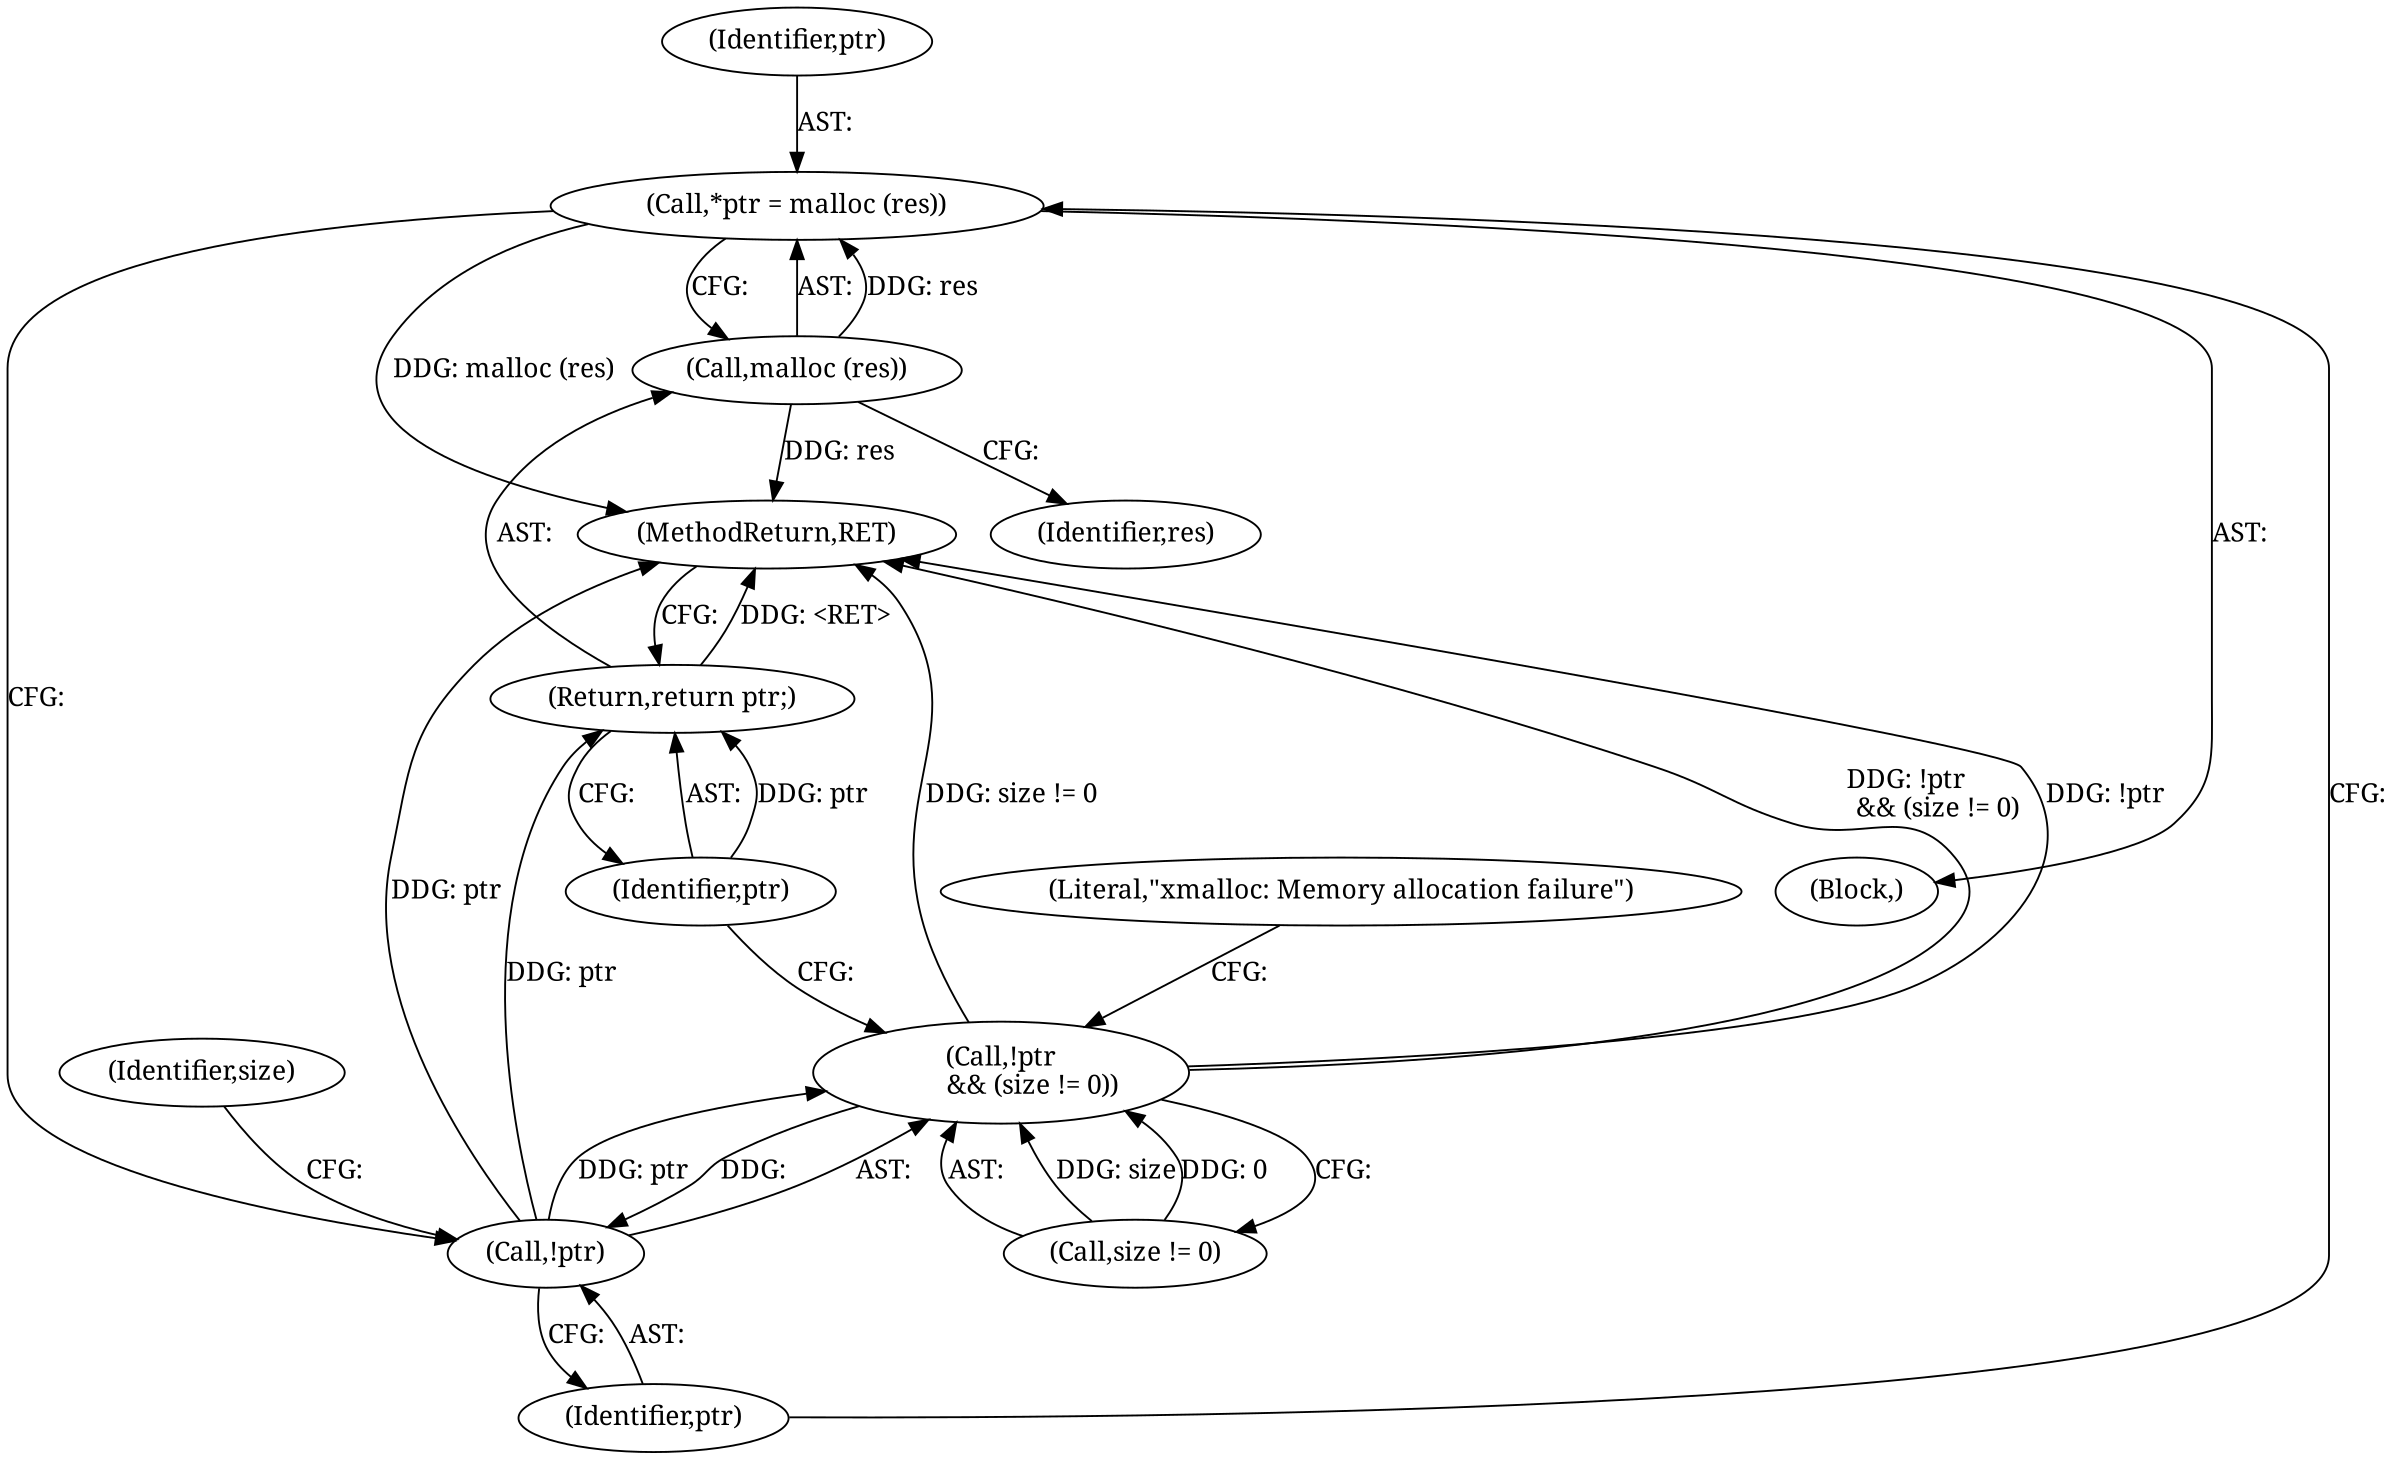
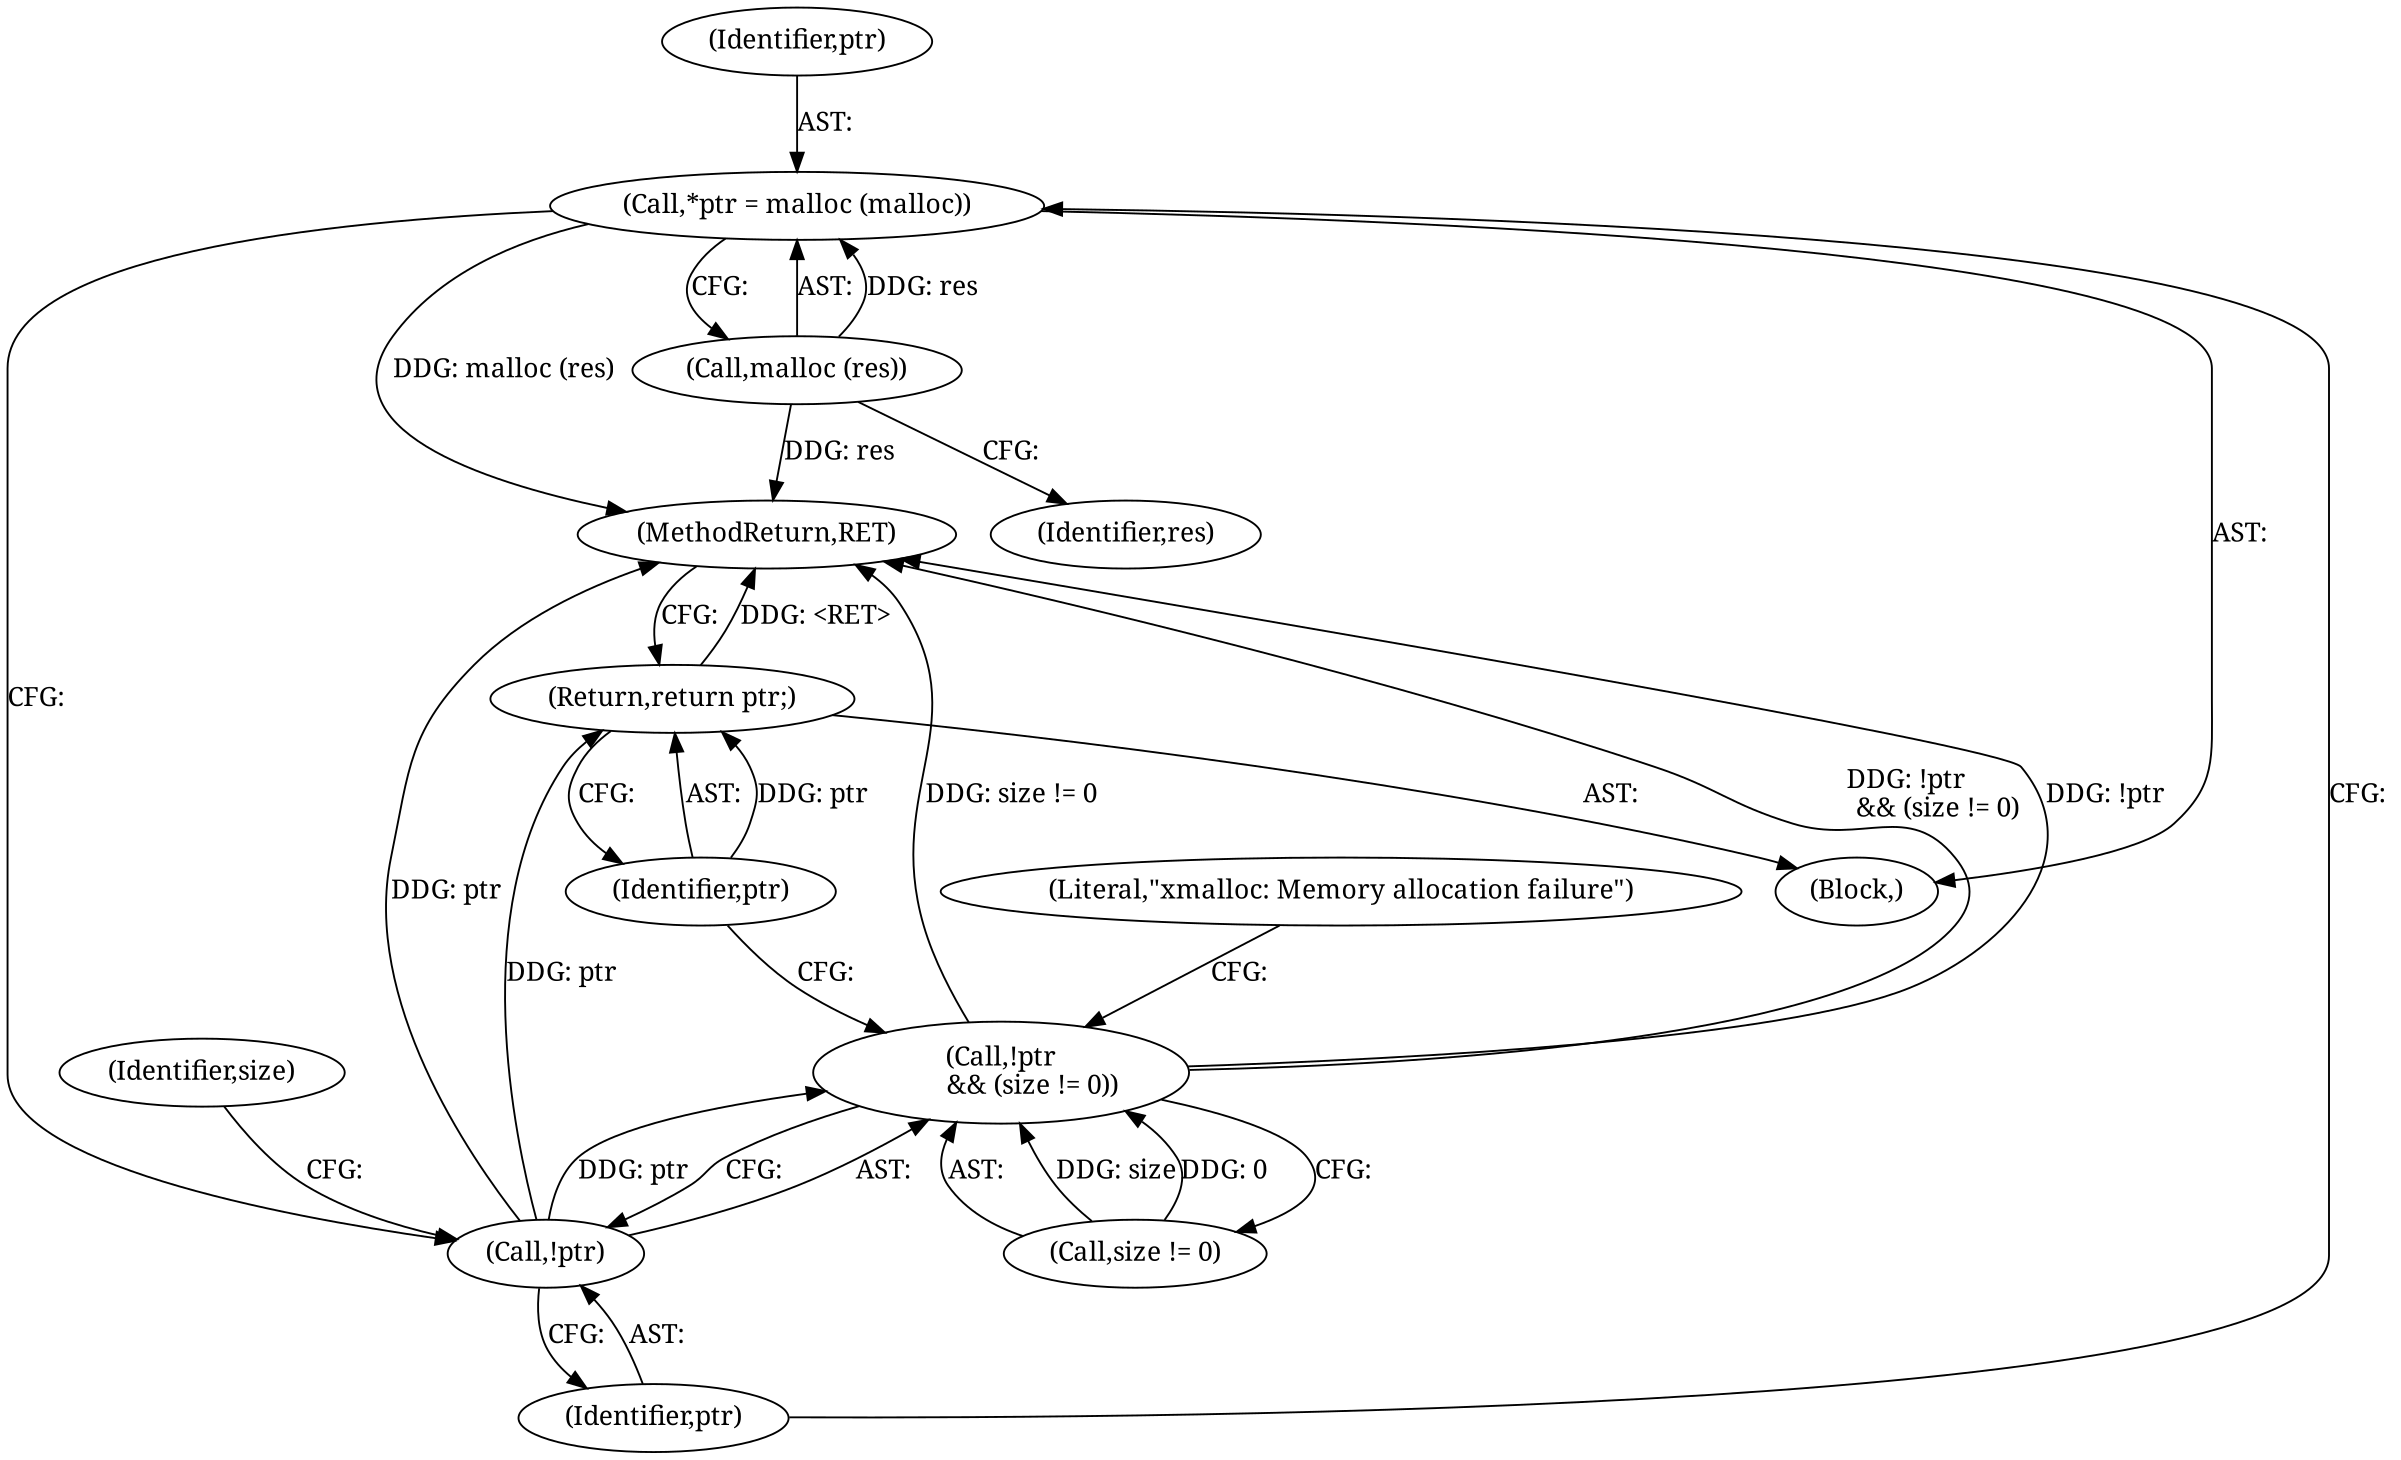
node "(Call,*ptr = malloc (res))": label "(Call,*ptr = malloc (res))" -> "(Call,*ptr = malloc (malloc))"
edge "(Return,return ptr;)" -> "(Call,malloc (res))": now "(Return,return ptr;)" -> "(Block,)"
edge "(Call,!ptr && (size != 0))" -> "(Call,!ptr)": label "DDG: " -> "CFG: "
